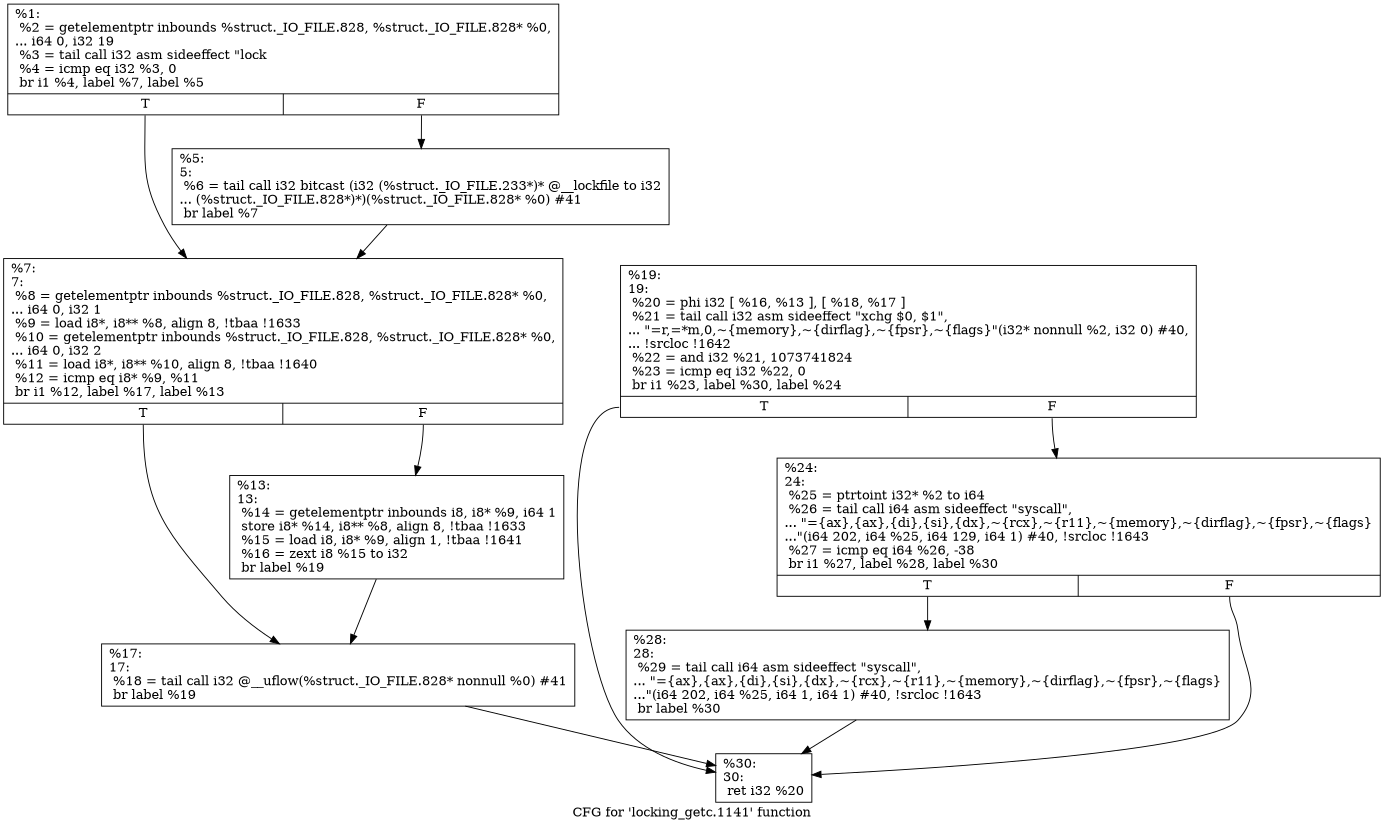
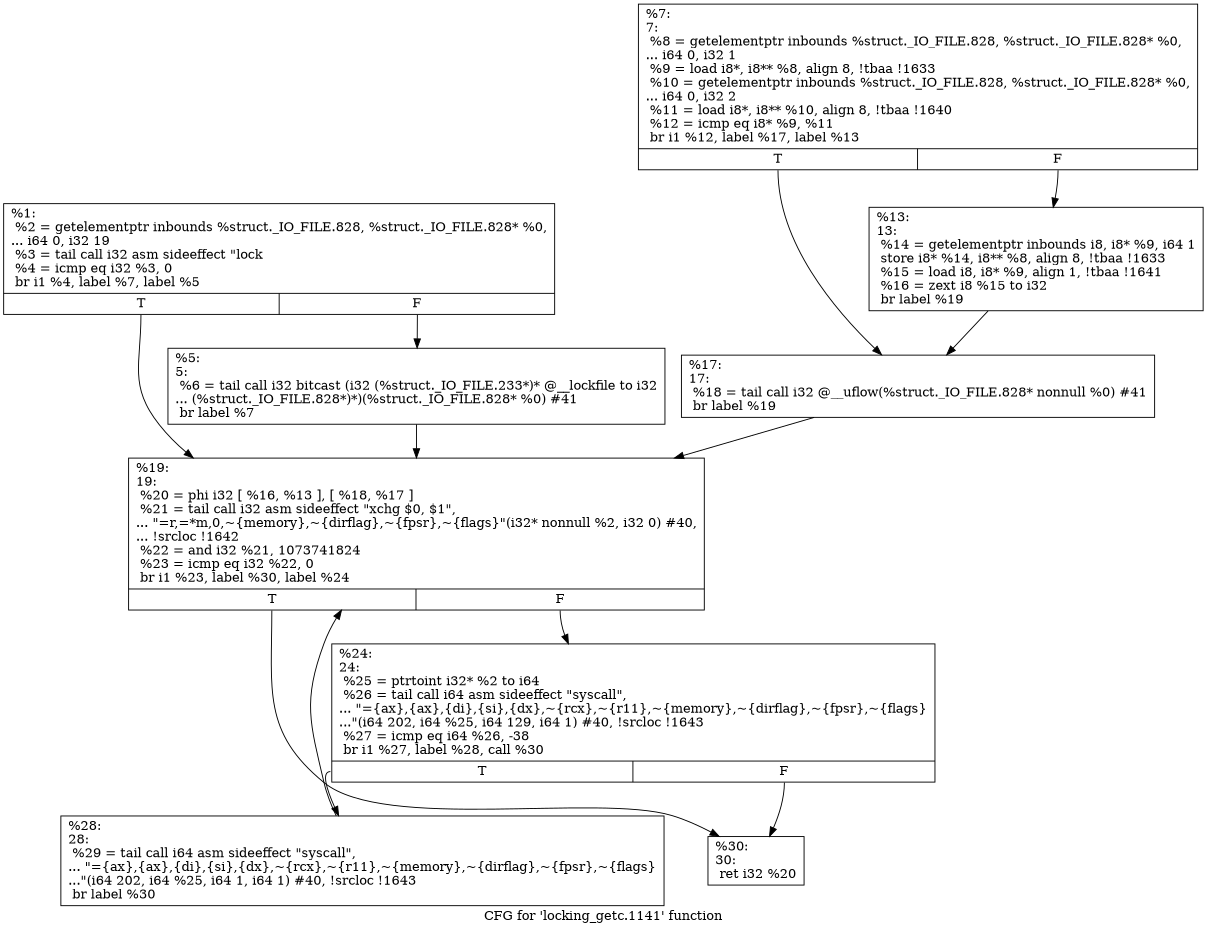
edge "%1:" -> "%7:": now "%1:" -> "%19:"
edge "%5:" -> "%7:": now "%5:" -> "%19:"
node "%24:": text "br i1 %27, label %28, label %30" -> "br i1 %27, label %28, call %30"
edge "%28:" -> "%30:": now "%28:" -> "%19:"
edge "%17:" -> "%30:": now "%17:" -> "%19:"
